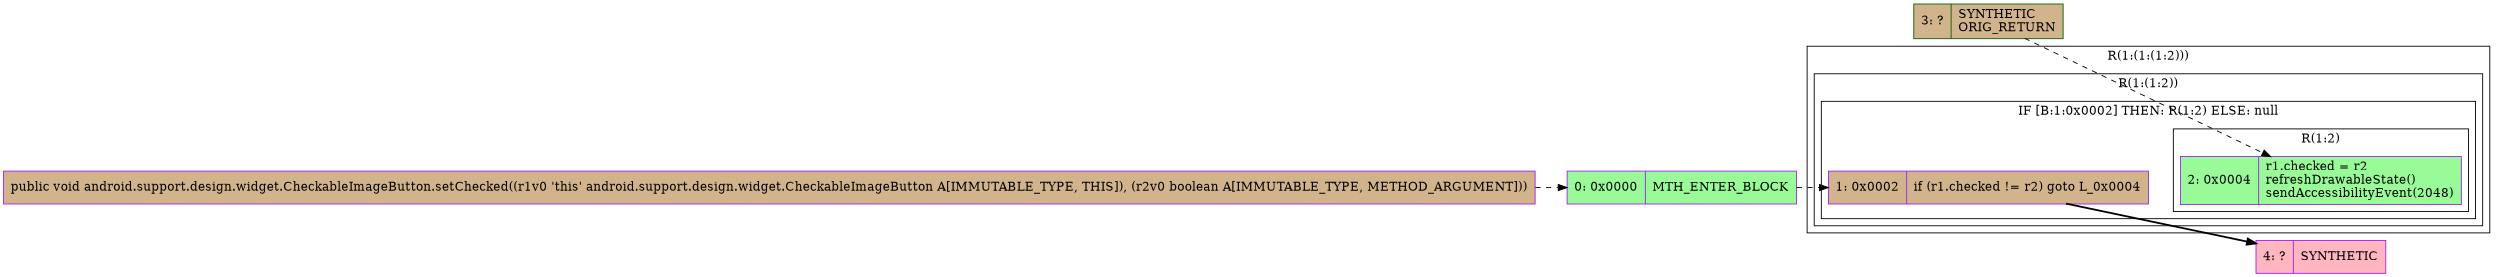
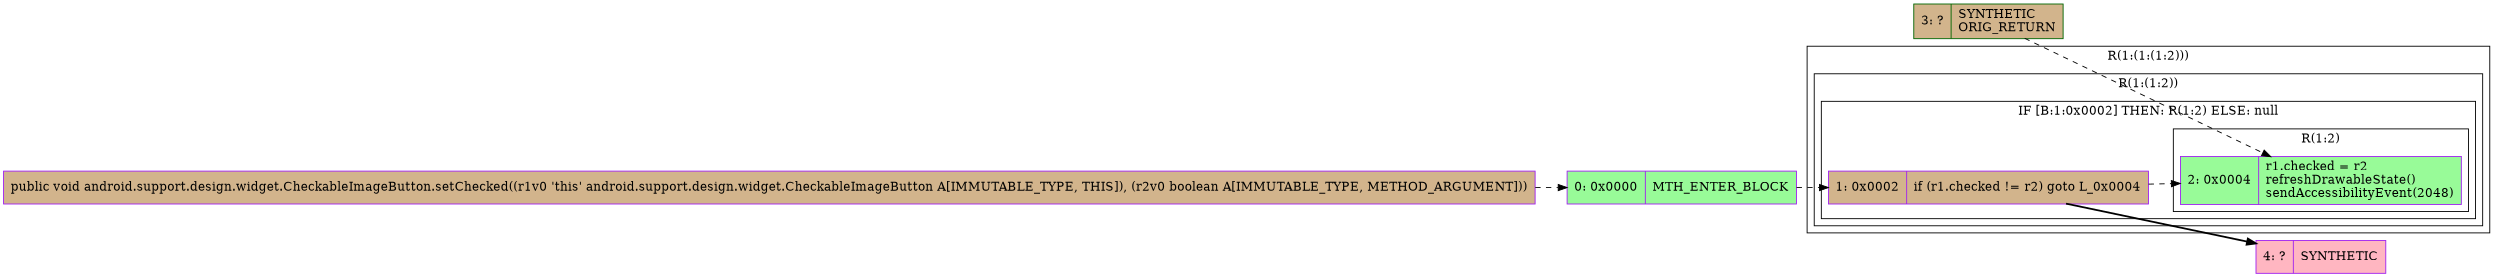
edge "1: 0x0002" -> "2: 0x0004": added
